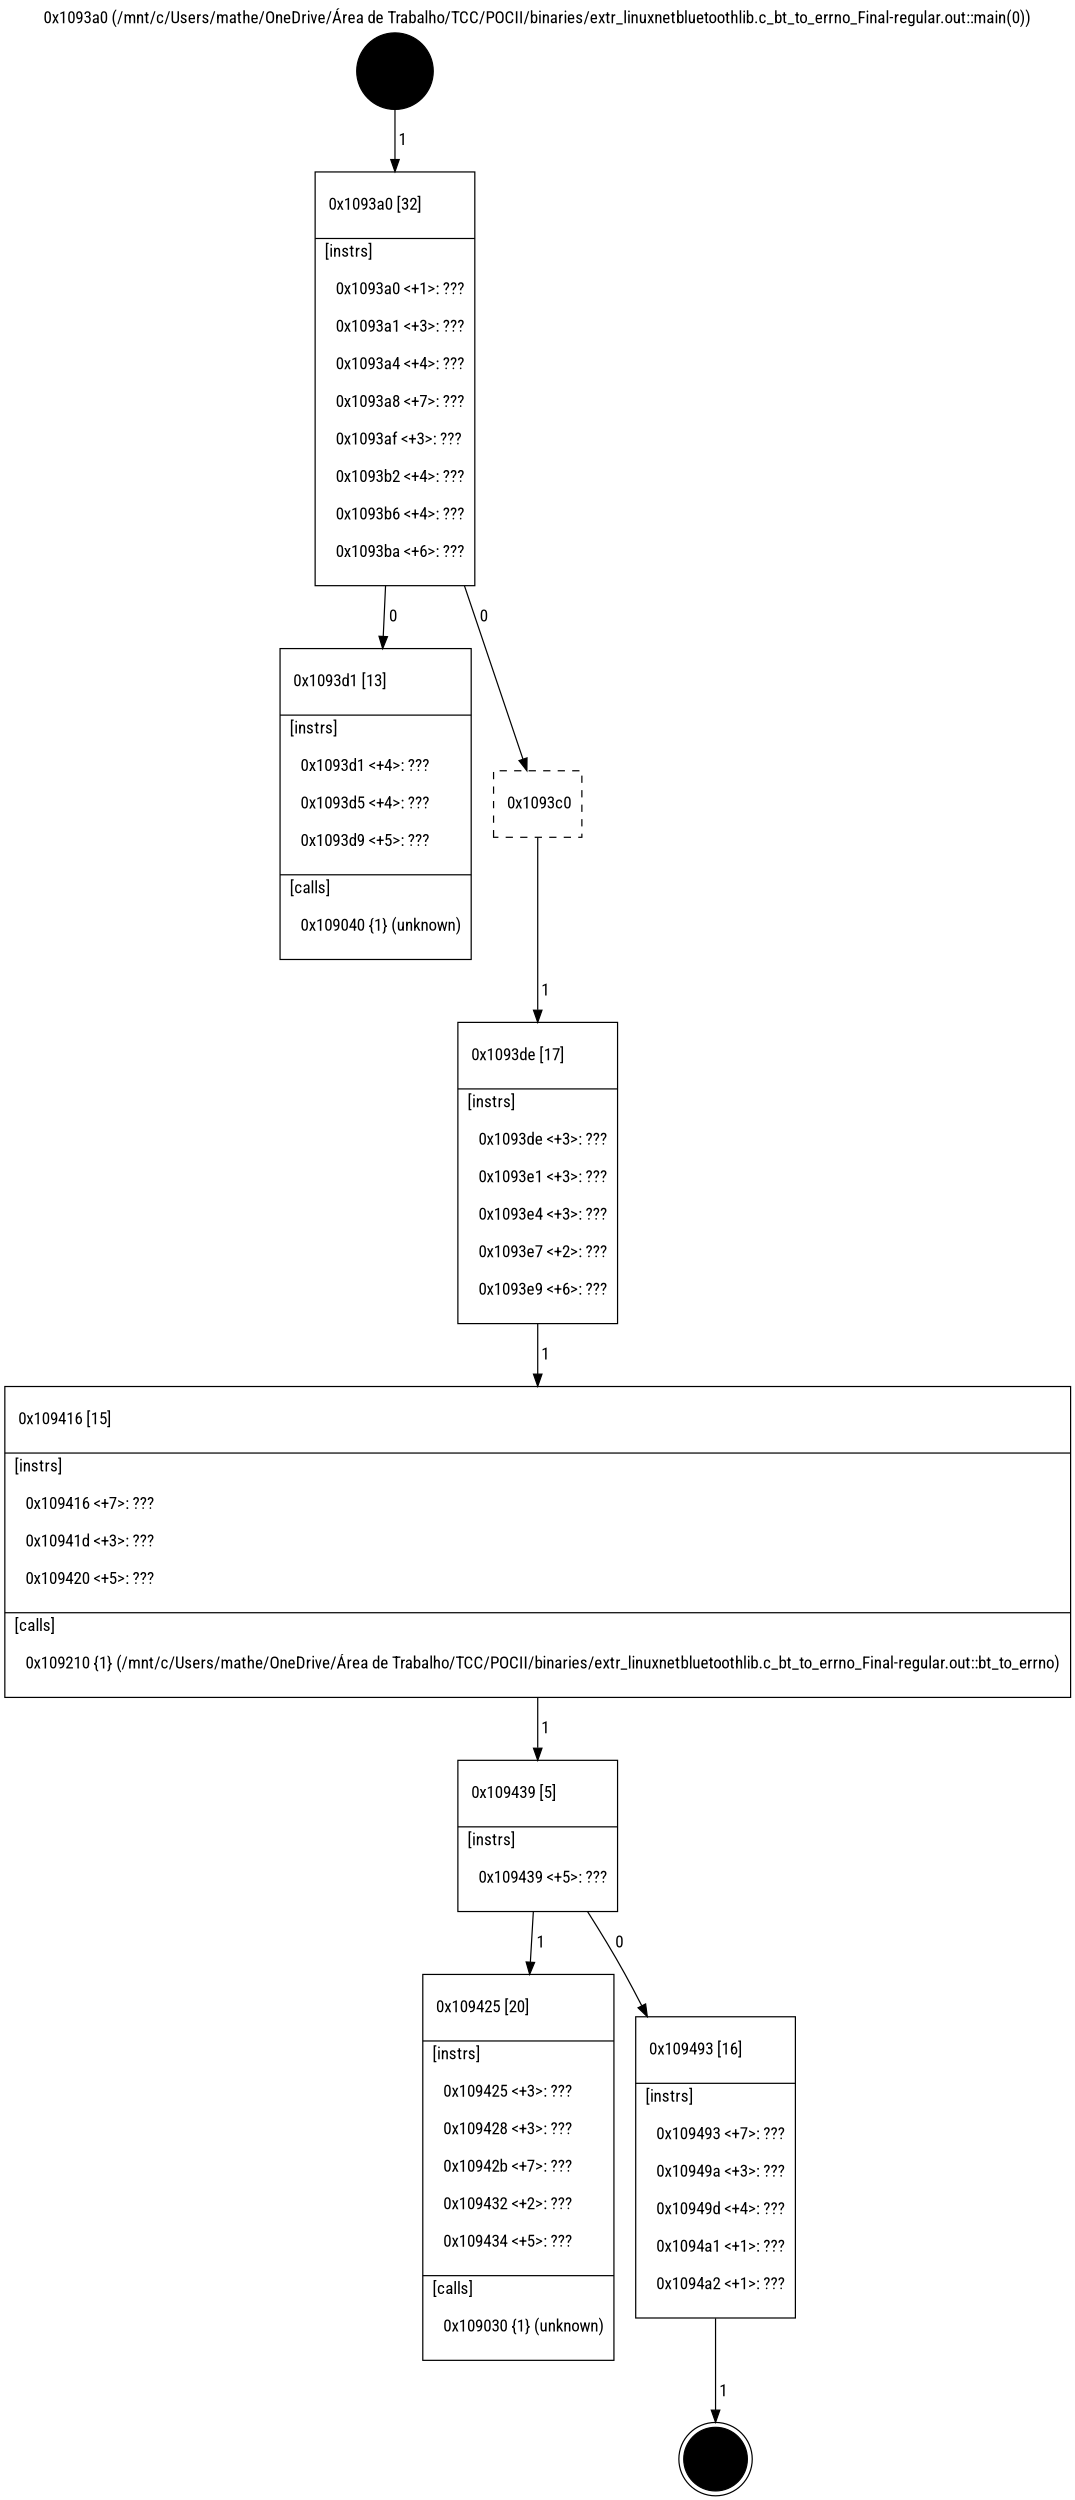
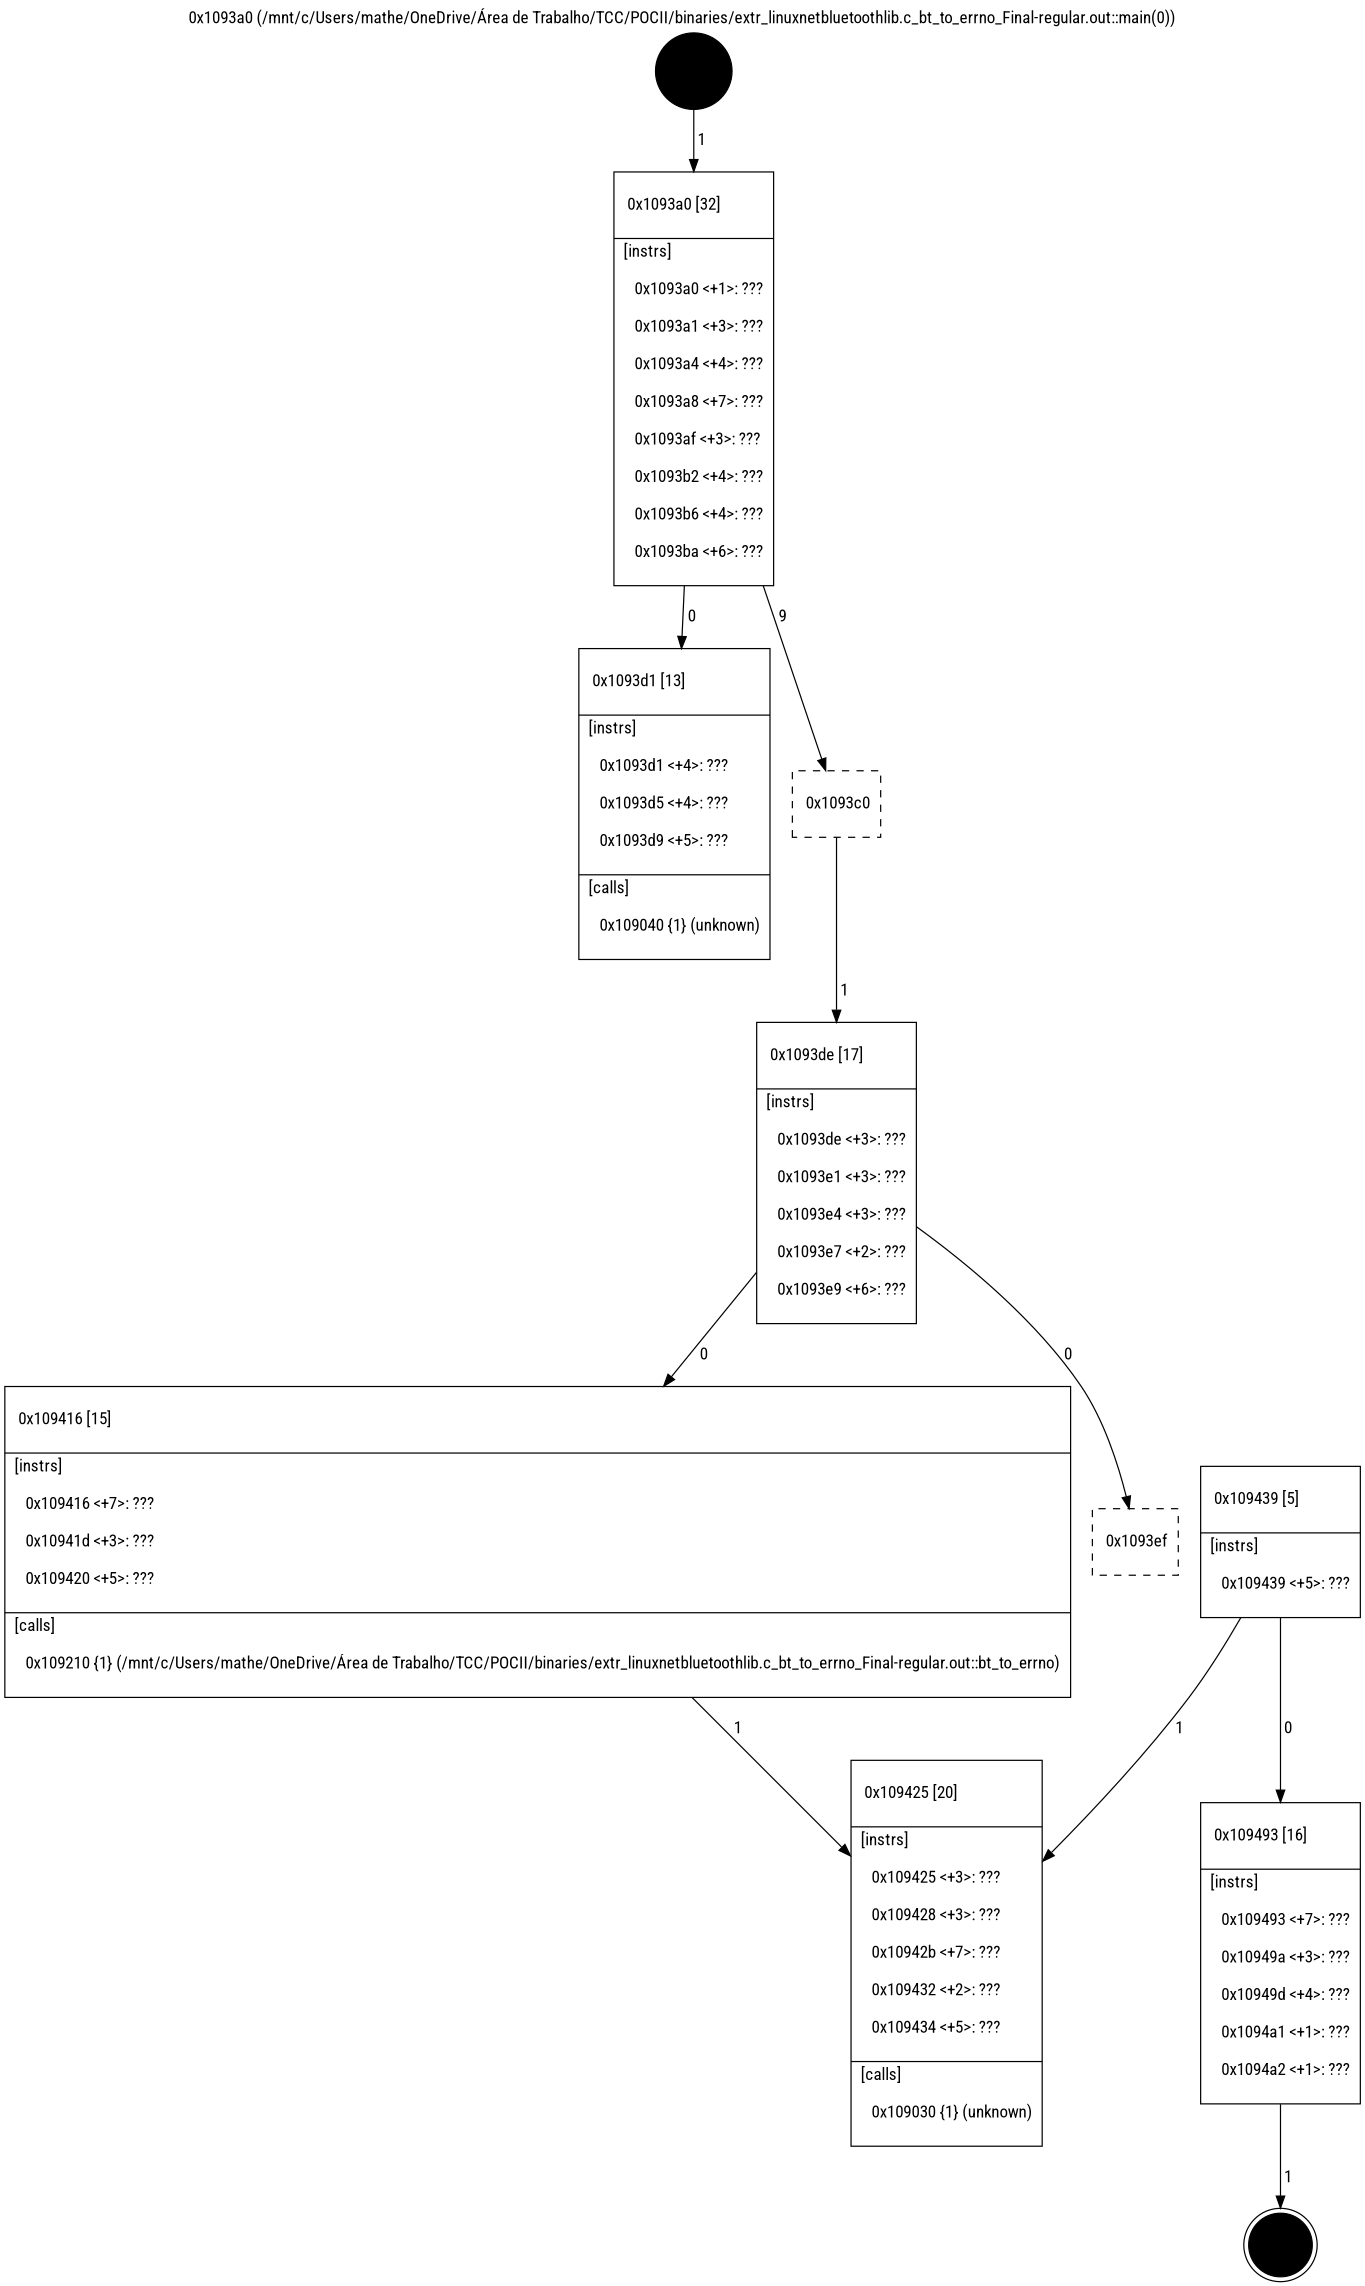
edge "0x1093a0 [32]" -> "0x1093c0": label " 0" -> " 9"
edge "0x1093de [17]" -> "0x109416 [15]": label " 1" -> " 0"
node "0x1093ef": added
edge "0x109416 [15]" -> "0x109439 [5]": now "0x109416 [15]" -> "0x109425 [20]"
